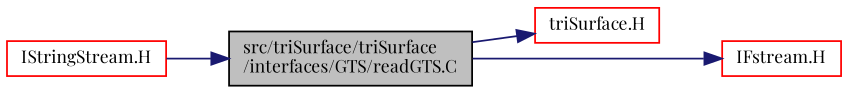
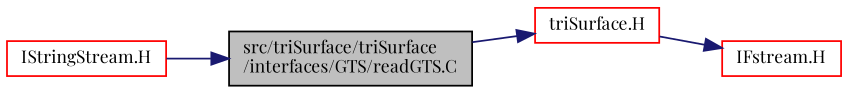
edge "src/triSurface/triSurface /interfaces/GTS/readGTS.C" -> "IFstream.H": now "triSurface.H" -> "IFstream.H"
